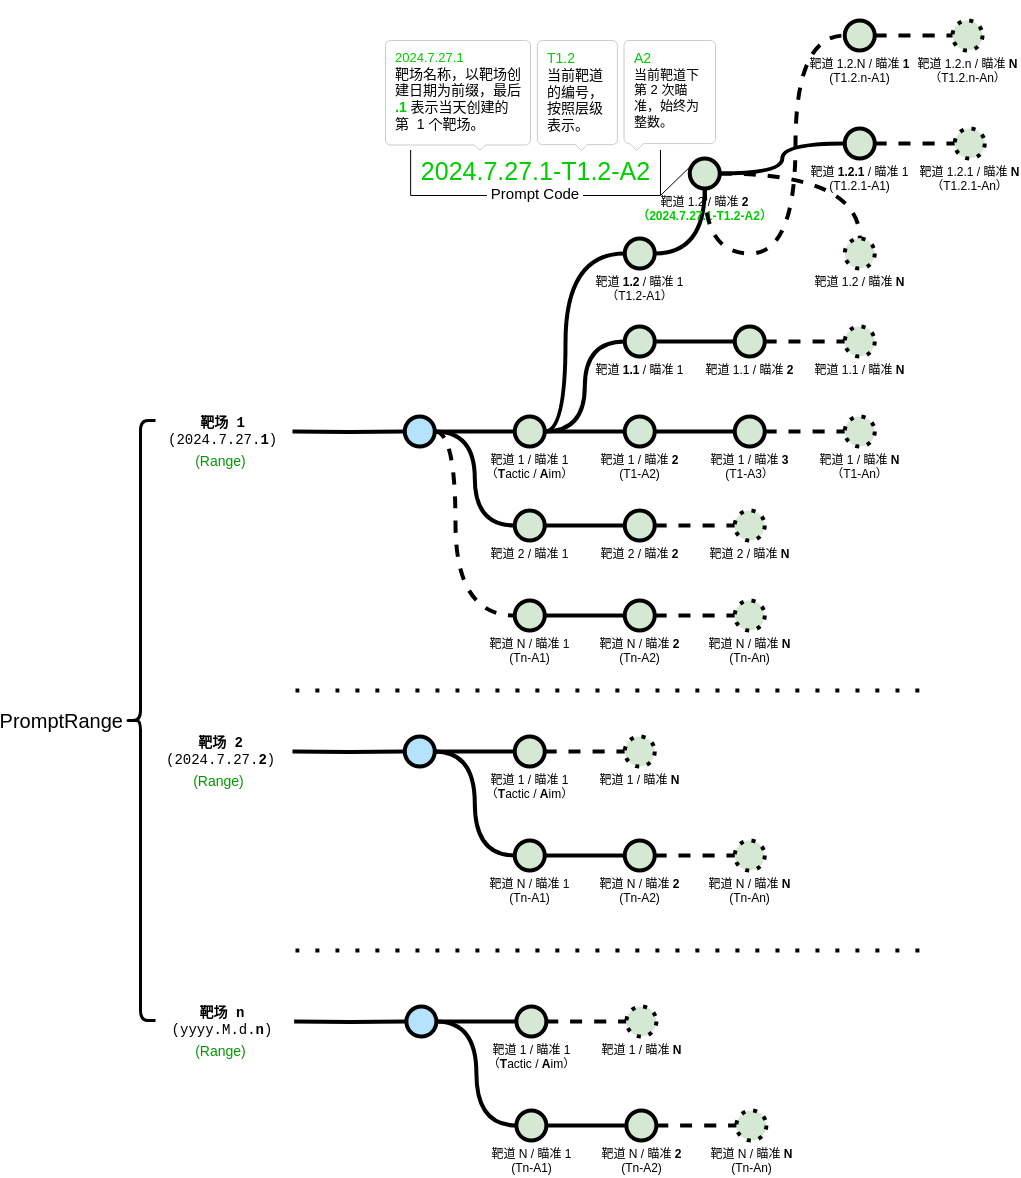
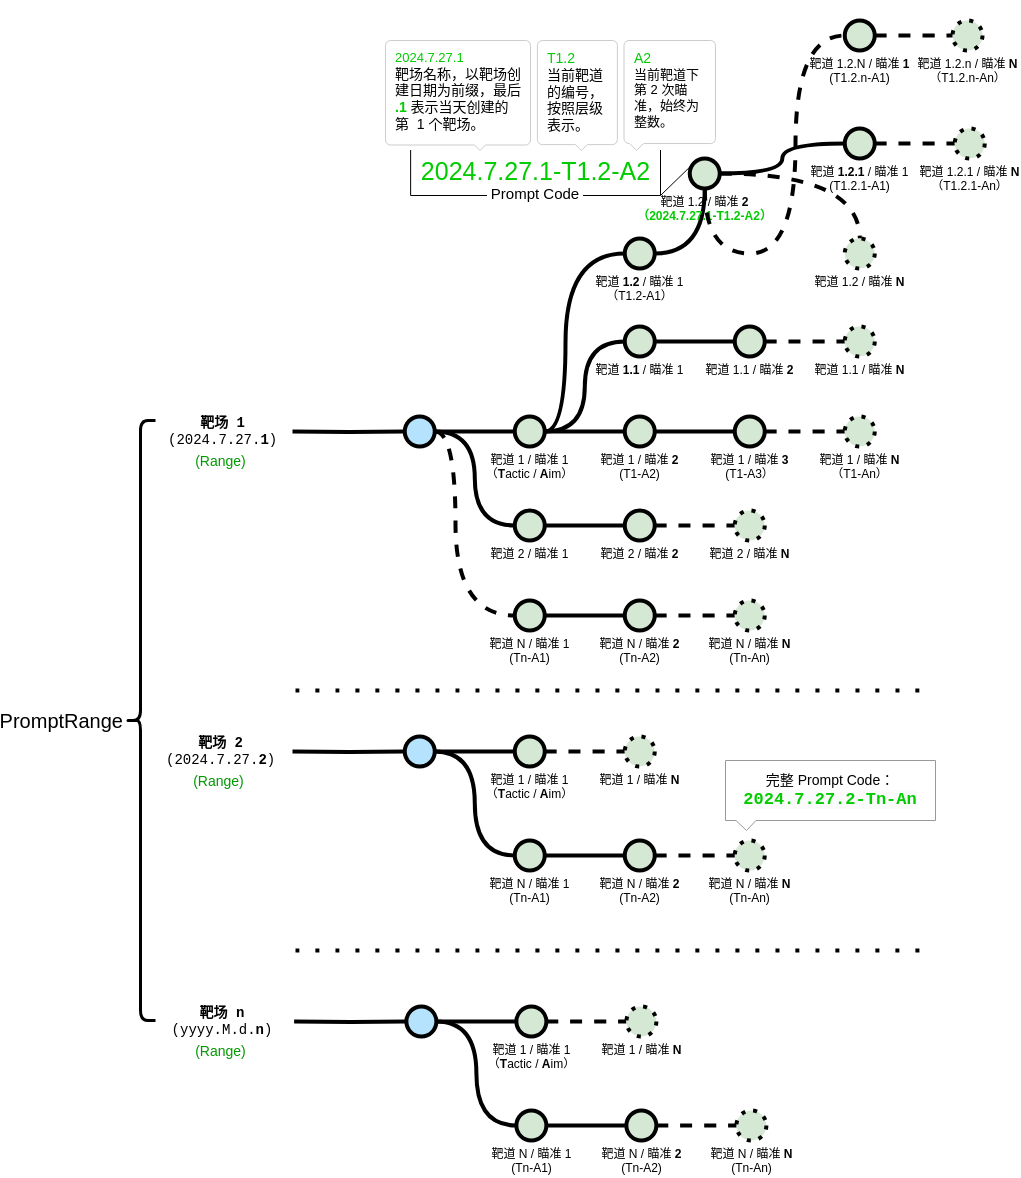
node "完整 Prompt Code：2024.7.27.2-Tn-An": added
